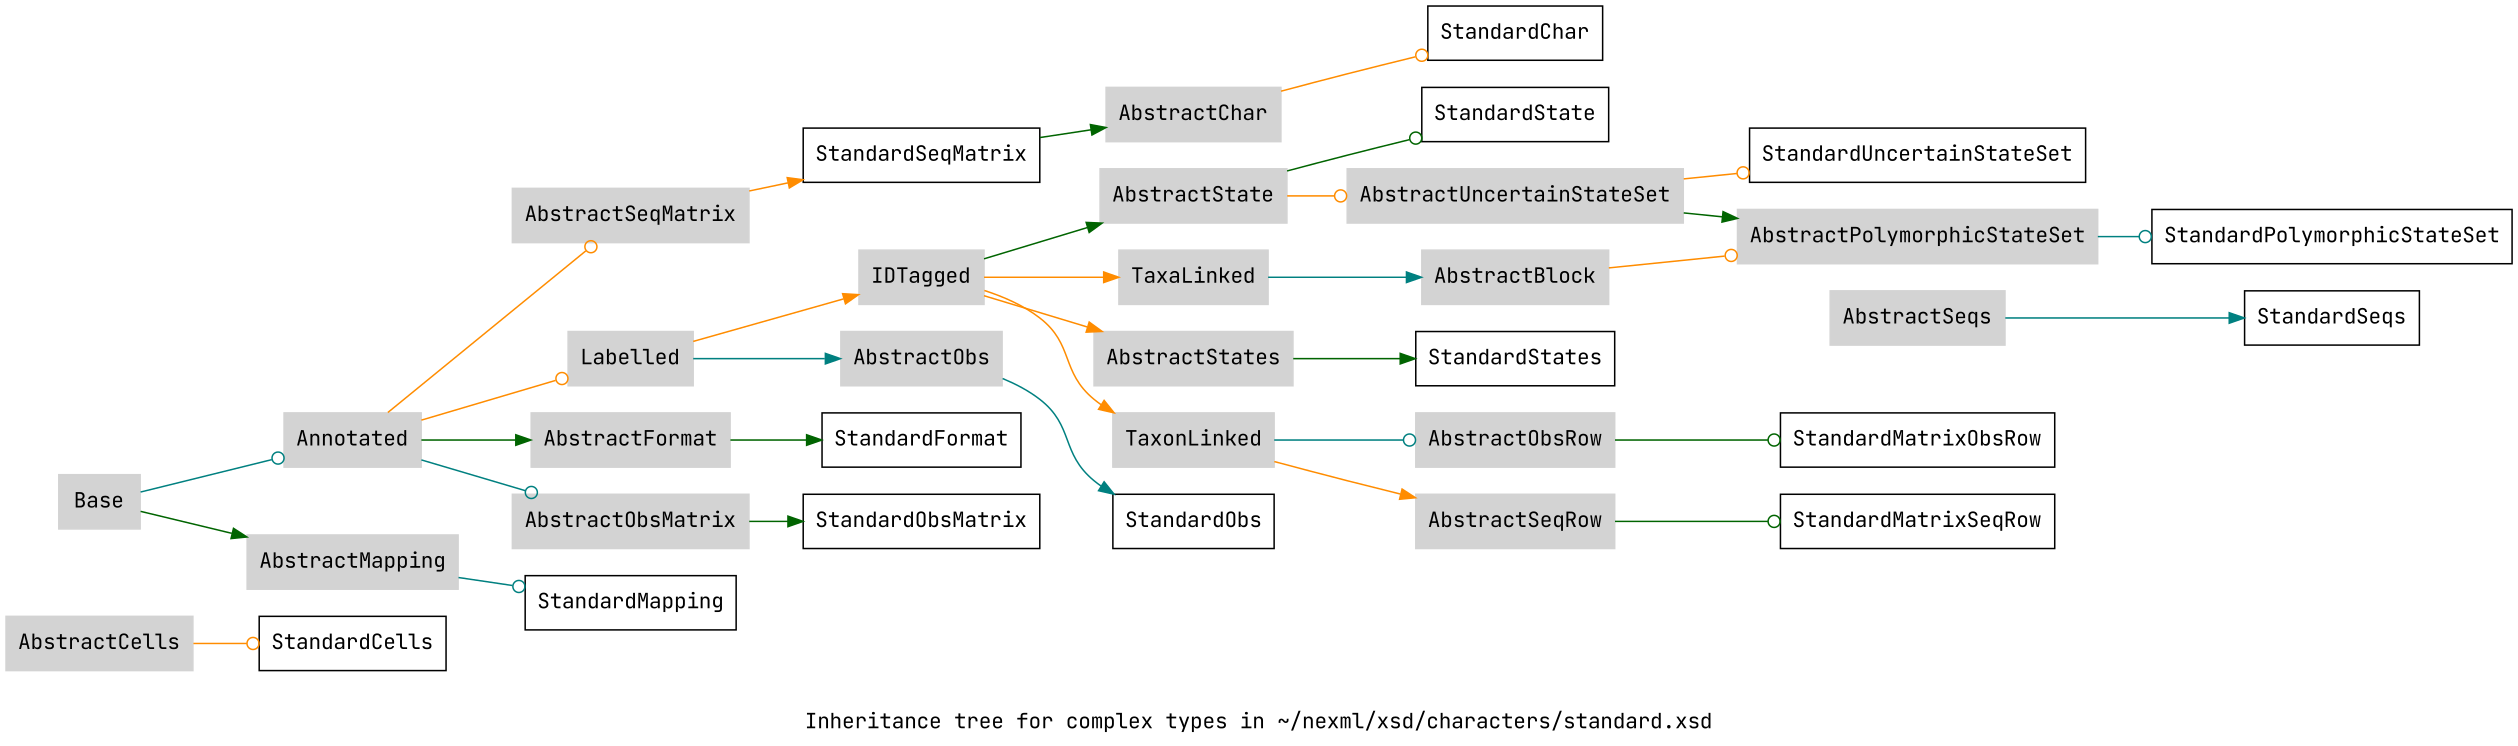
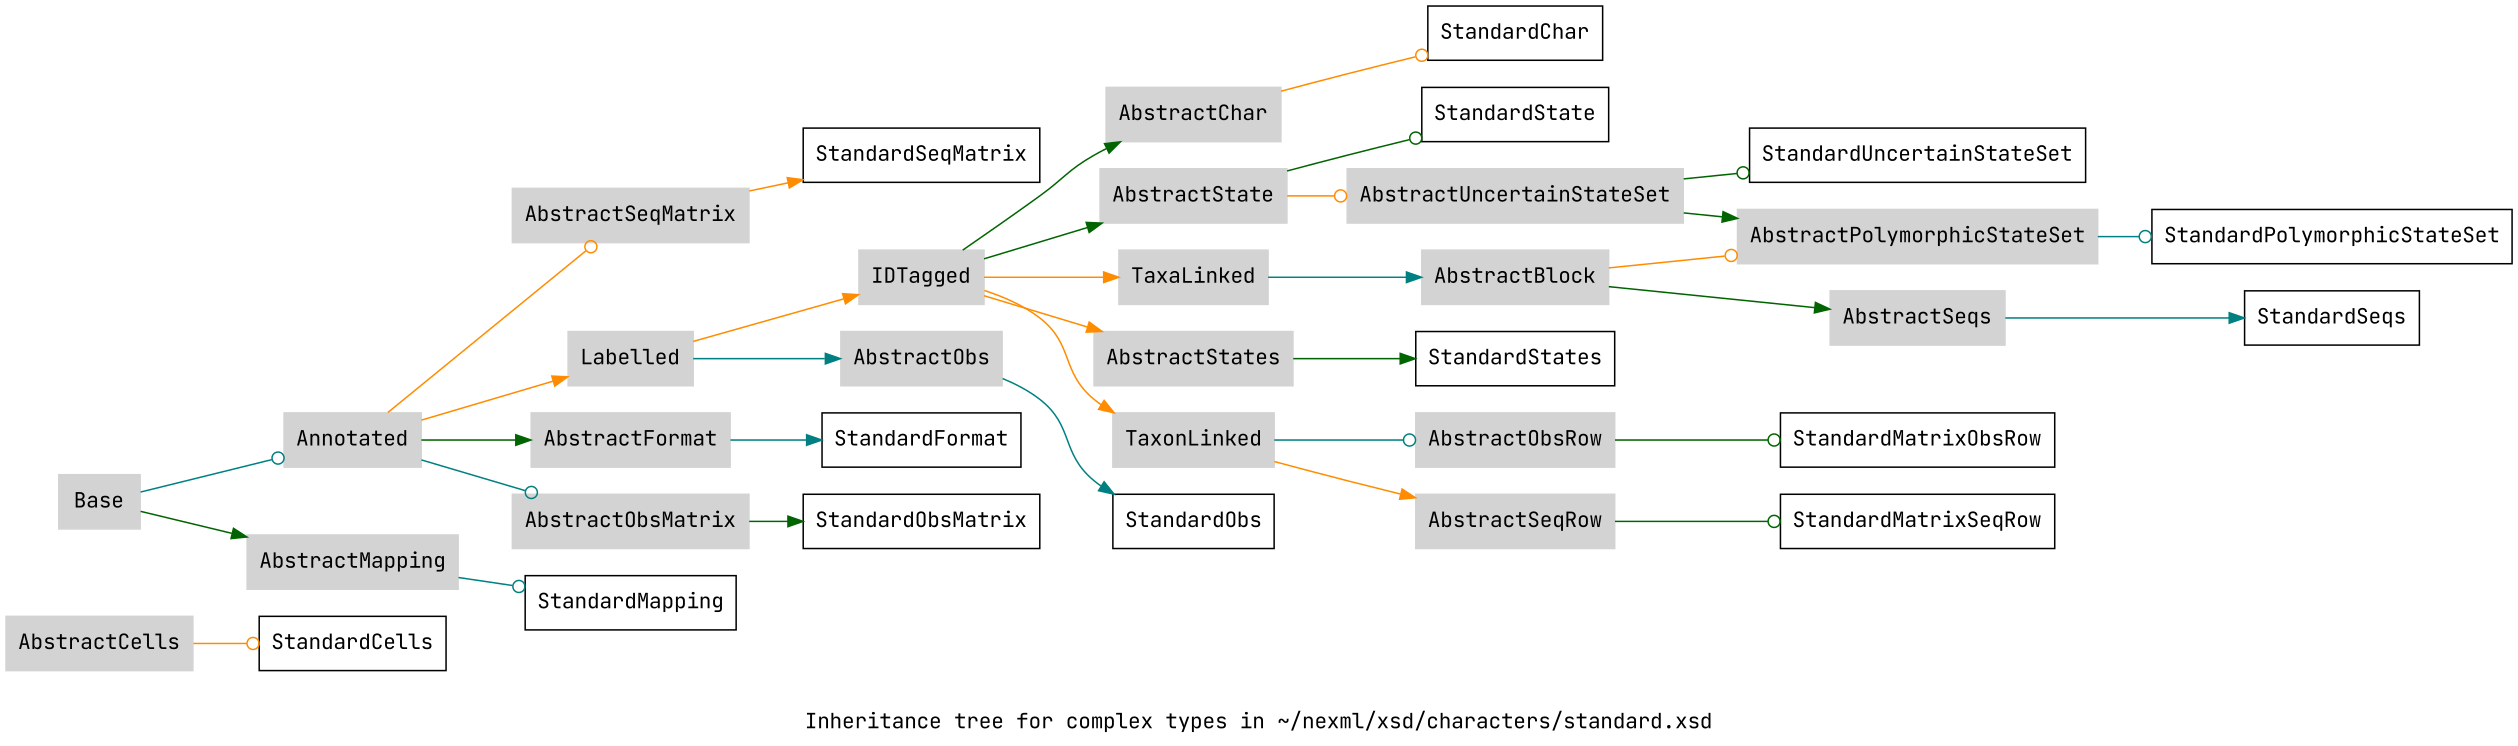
edge "StandardSeqMatrix" -> "AbstractChar": now "IDTagged" -> "AbstractChar"
edge "AbstractUncertainStateSet" -> "StandardUncertainStateSet": color darkorange -> darkgreen
edge "AbstractBlock" -> "AbstractSeqs": added
edge "Annotated" -> "Labelled": arrowhead odot -> normal
edge "AbstractFormat" -> "StandardFormat": color darkgreen -> teal
